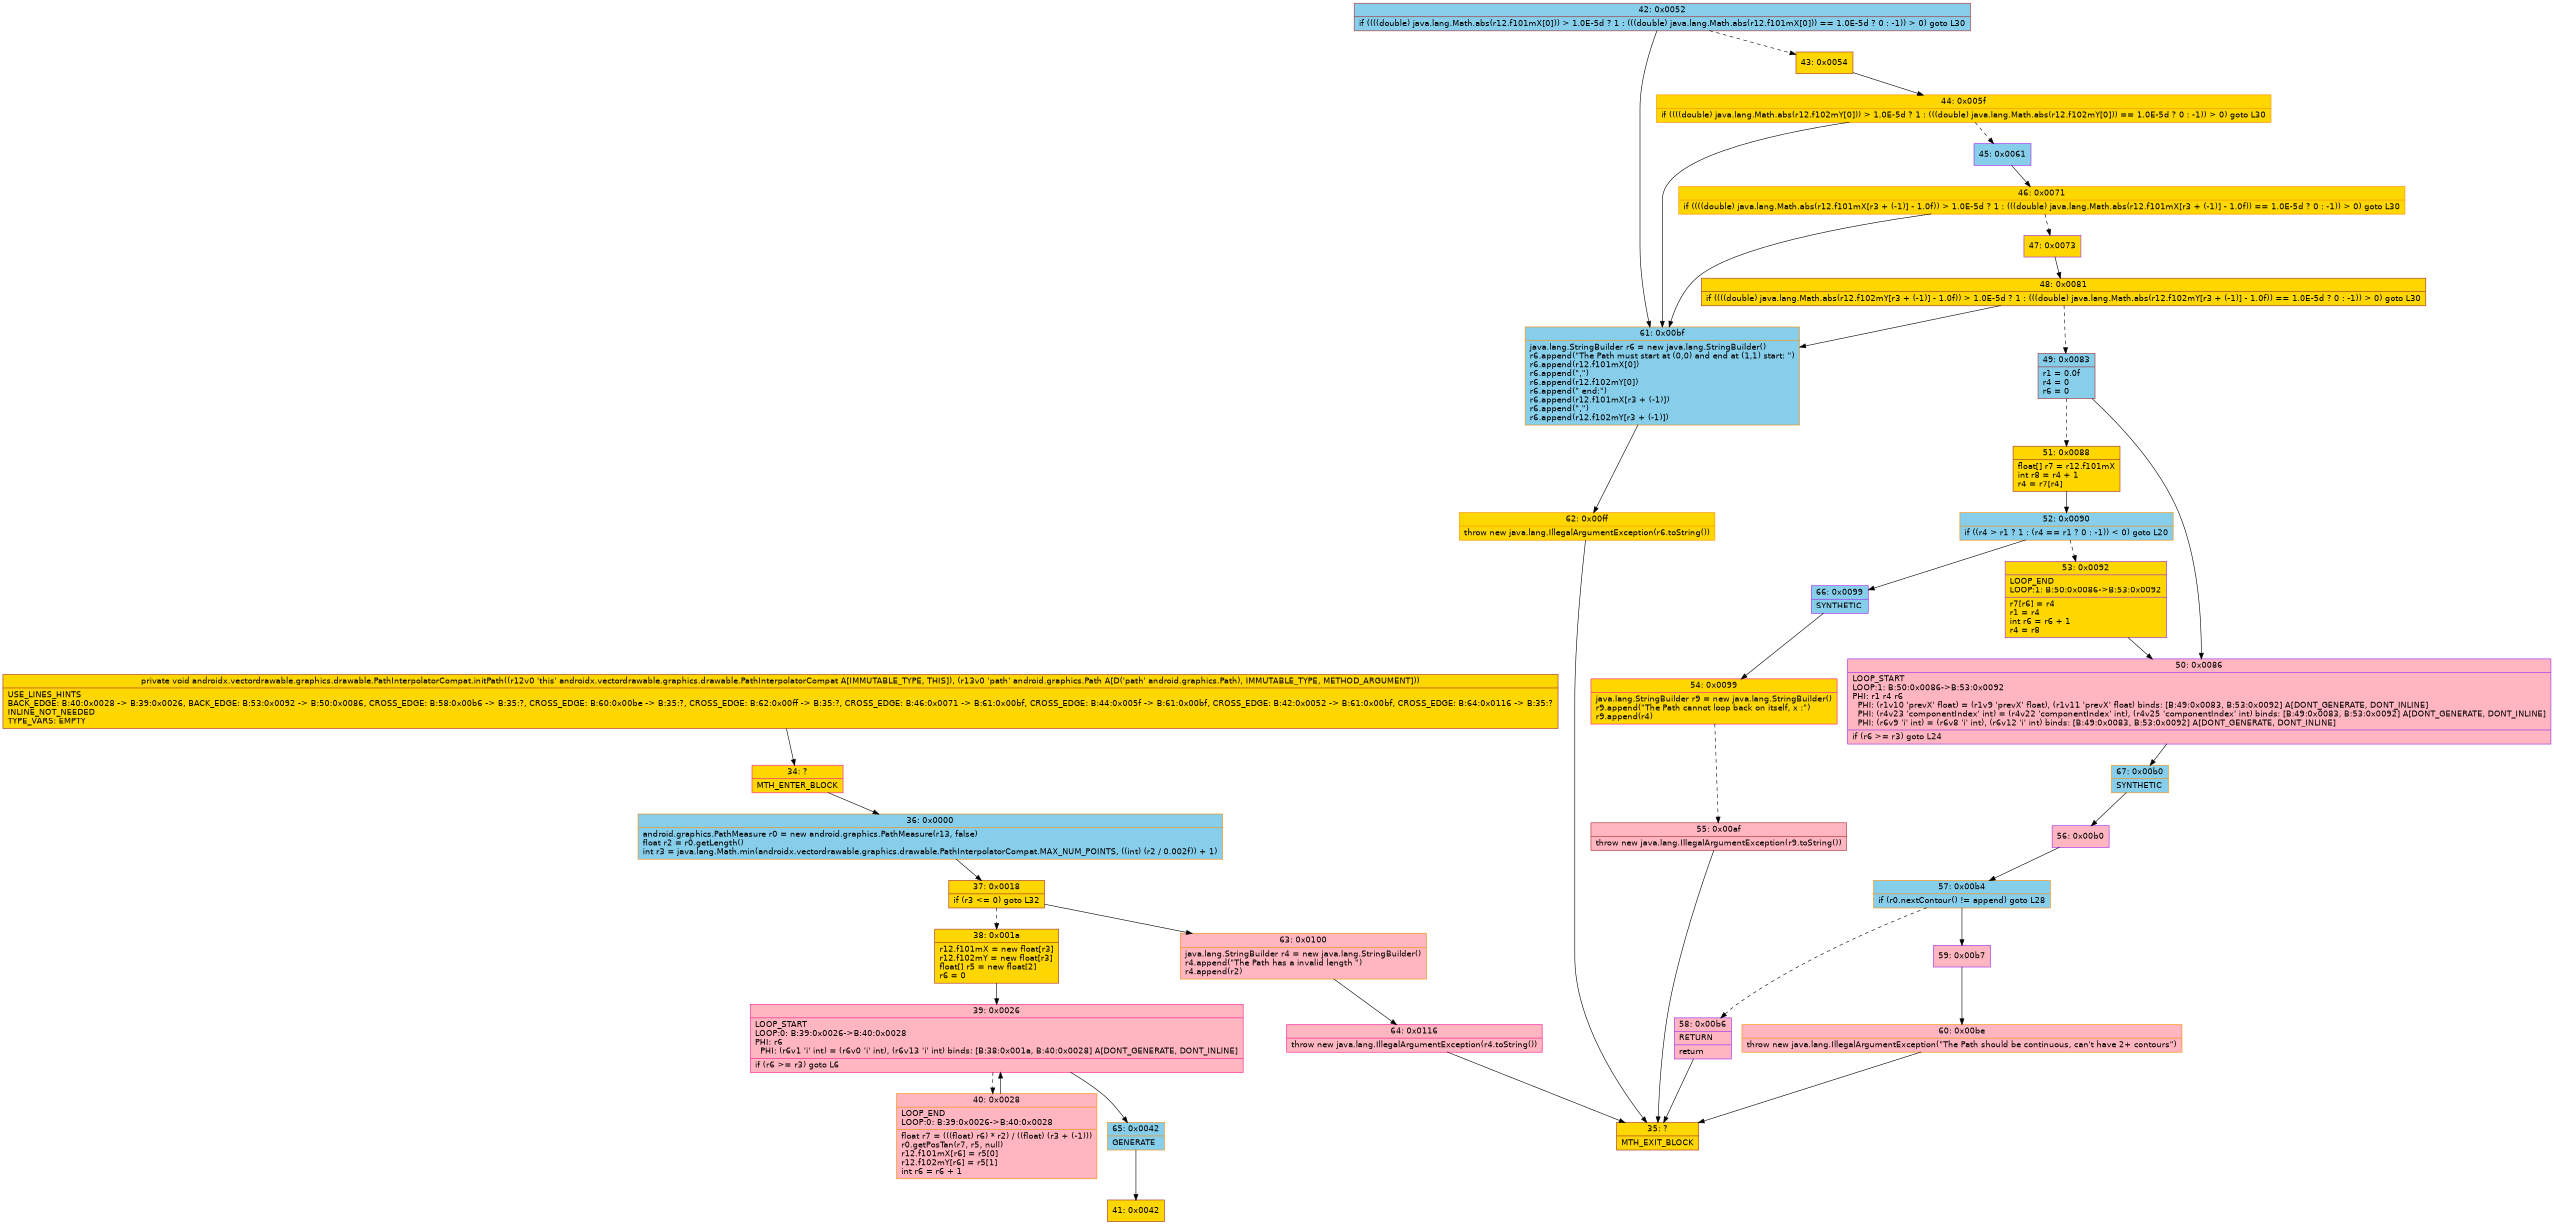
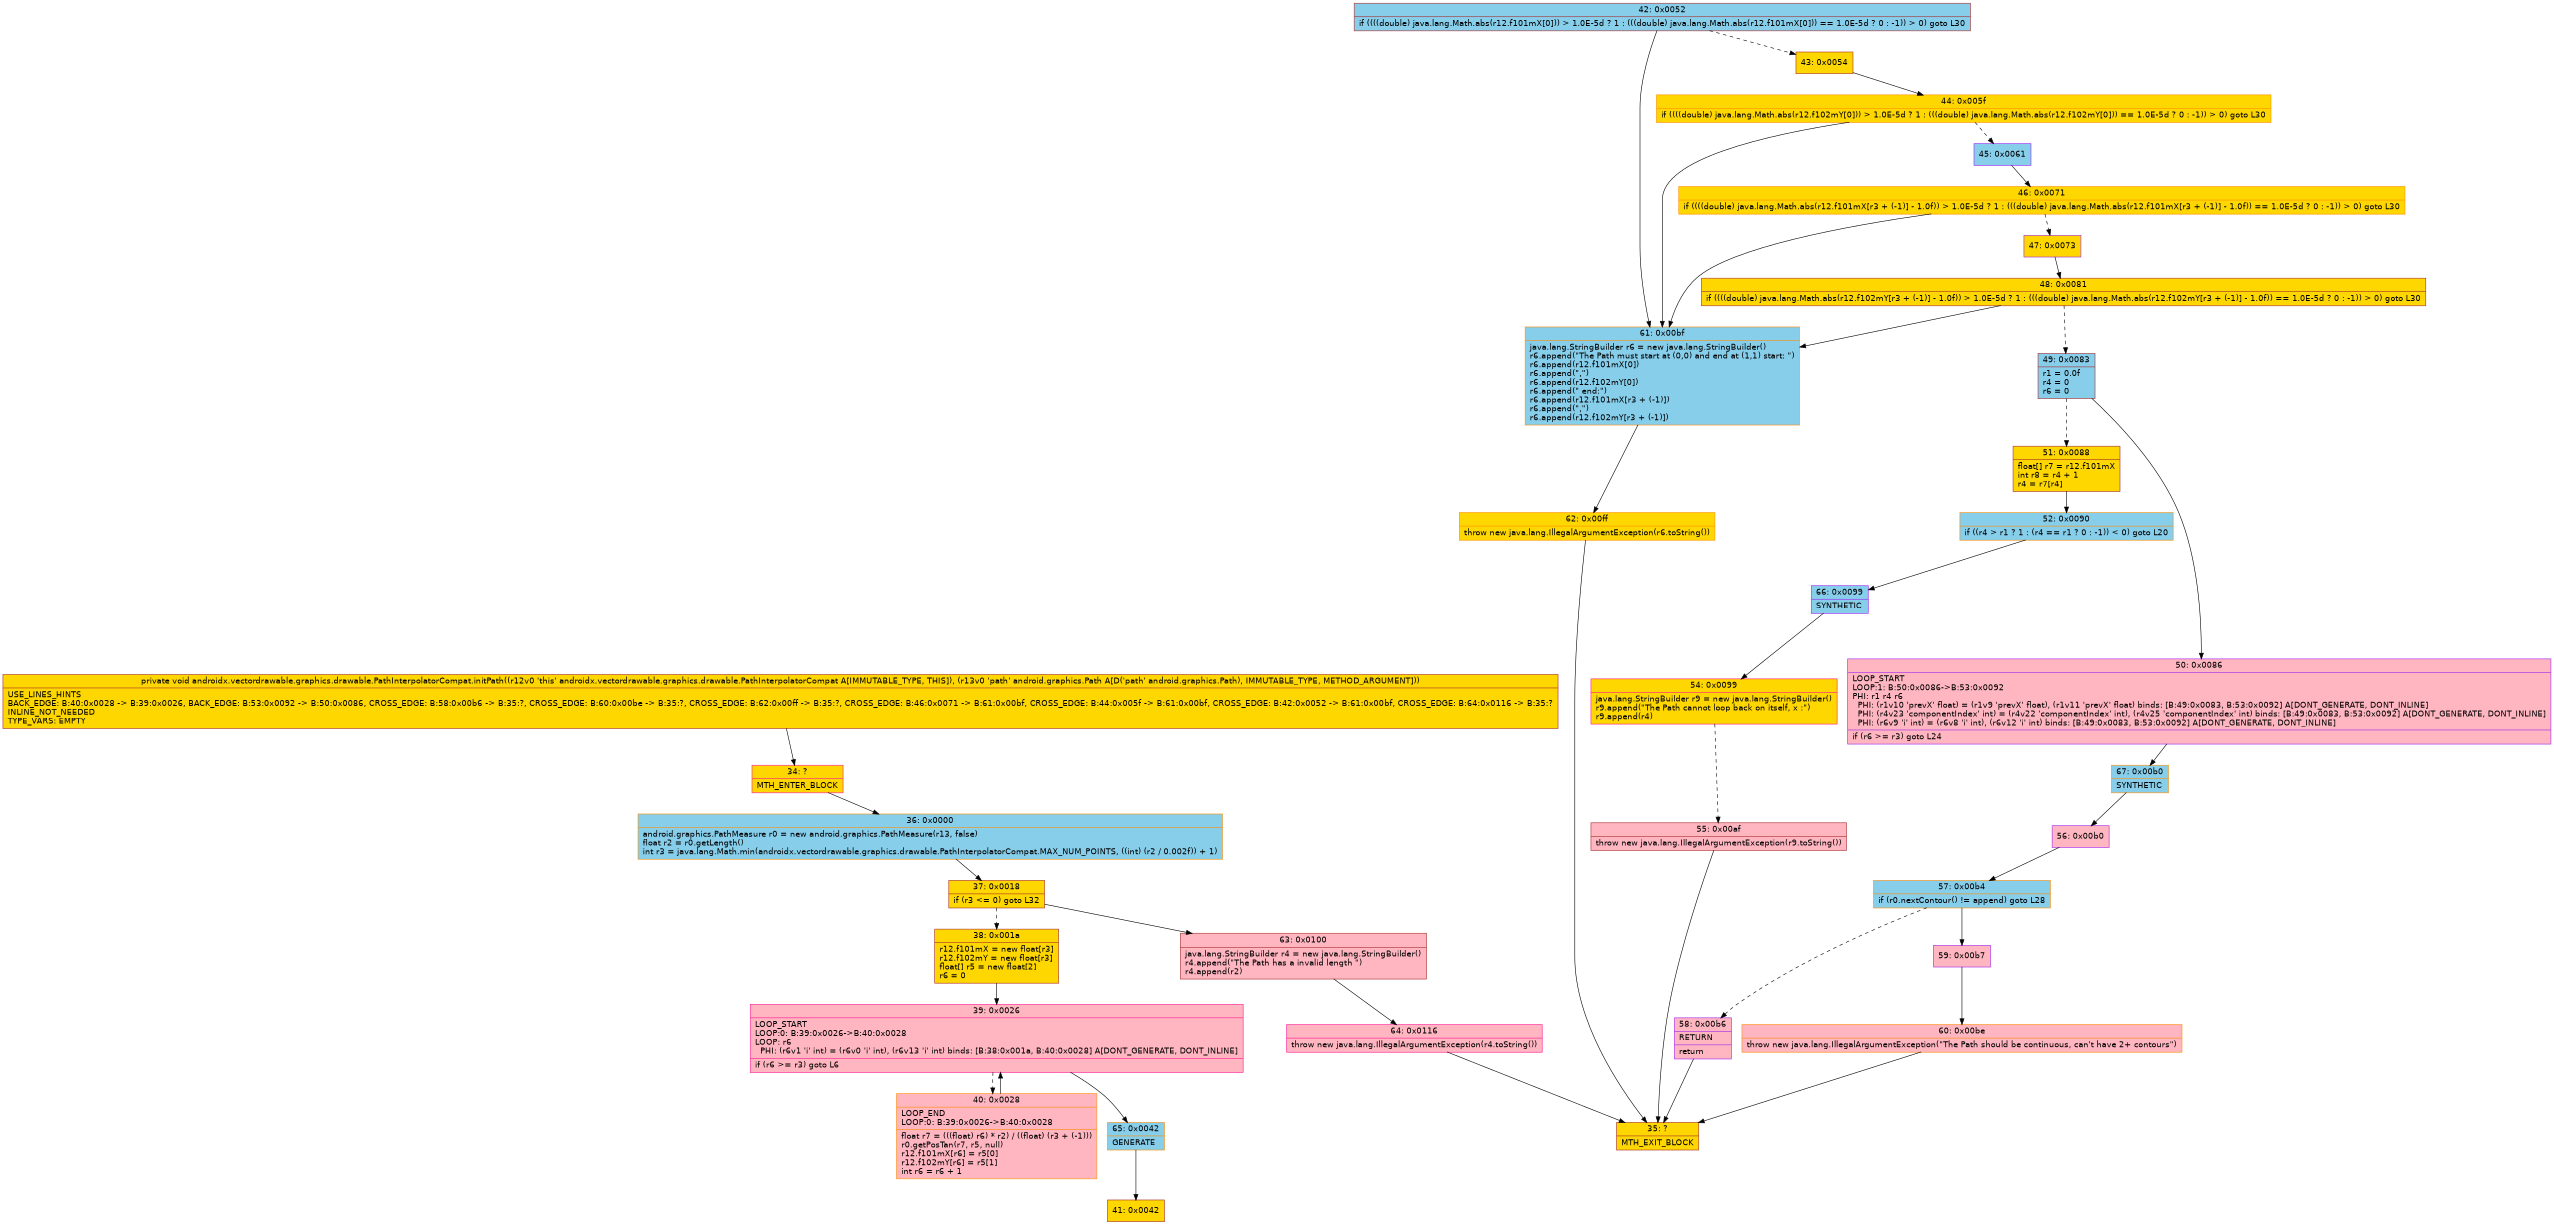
node "53: 0x0092": removed
node "63: 0x0100": color darkorange -> brown
node "39: 0x0026": text "PHI: r6" -> "LOOP: r6"
